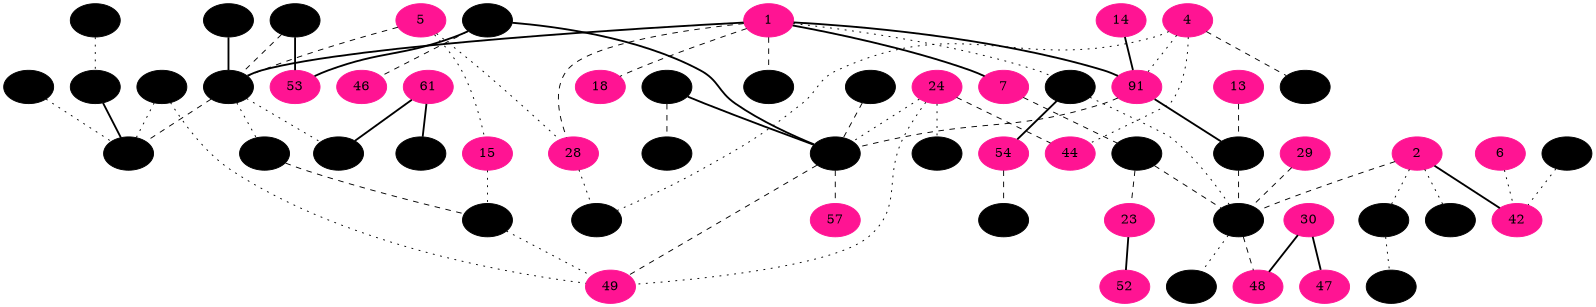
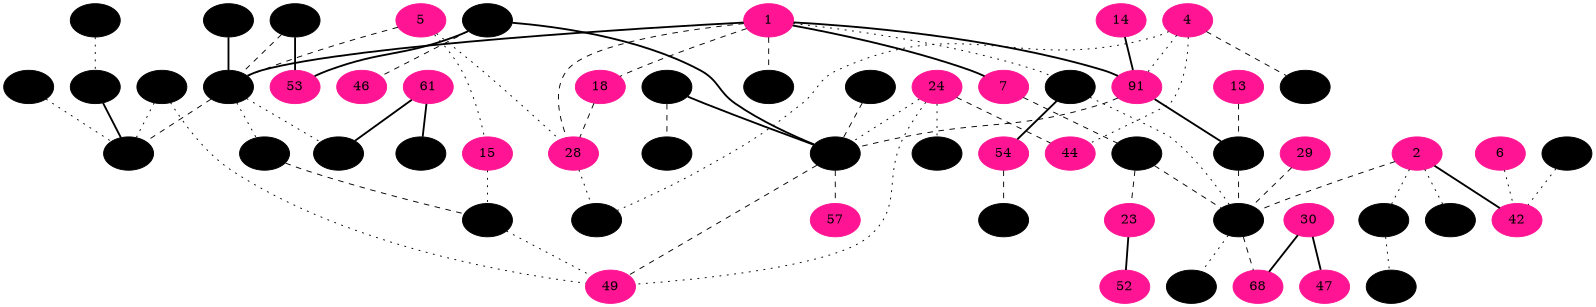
edge "18" -- "28": added
node "48": label "48" -> "68"
